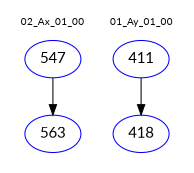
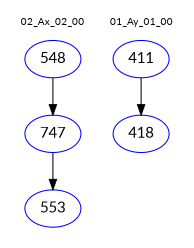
cluster "02_Ax_01_00": label "02_Ax_01_00" -> "02_Ax_02_00"
node "548": added
node "547": label "547" -> "747"
node "563": label "563" -> "553"
